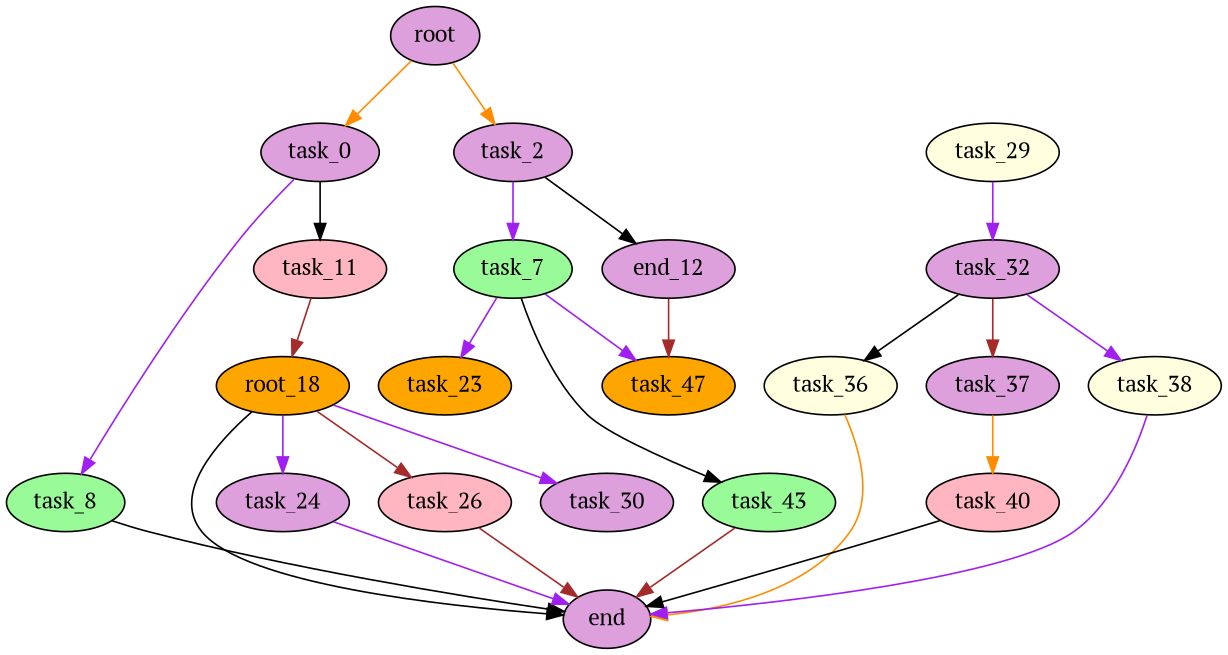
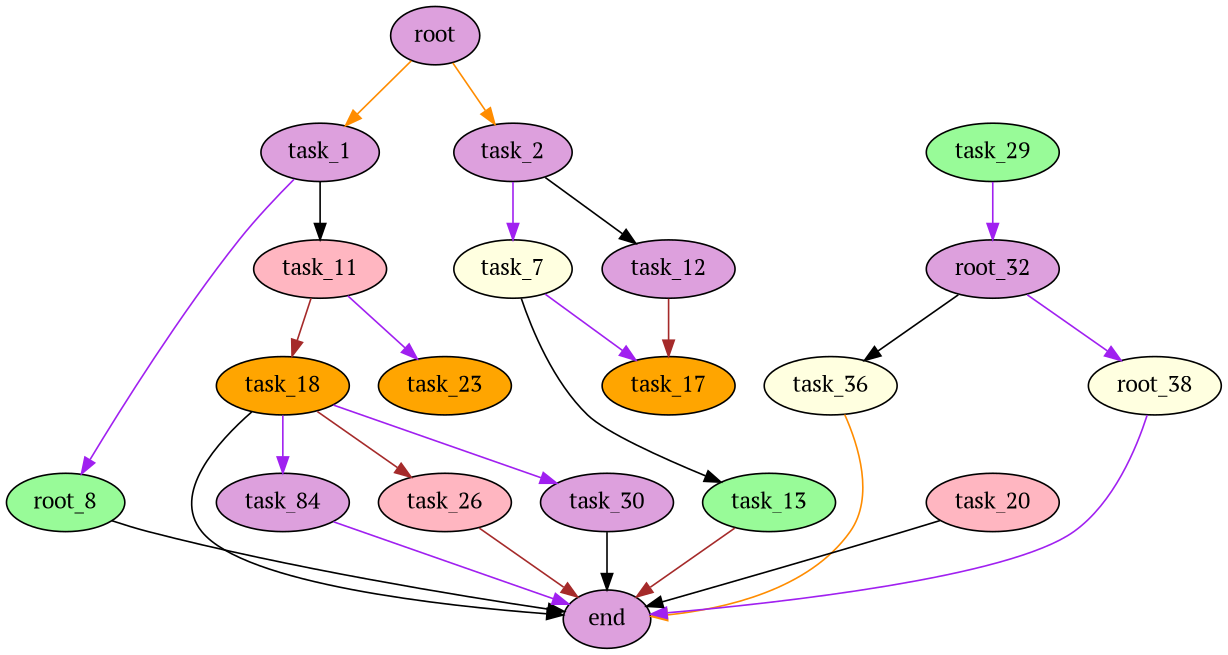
node "task_0": label "task_0" -> "task_1"
node "task_29": fillcolor lightyellow -> palegreen
node "task_7": fillcolor palegreen -> lightyellow
node "end_12": label "end_12" -> "task_12"
node "task_32": label "task_32" -> "root_32"
edge "task_7" -> "task_23": now "task_11" -> "task_23"
node "root_18": label "root_18" -> "task_18"
node "task_47": label "task_47" -> "task_17"
node "task_37": removed
node "task_38": label "task_38" -> "root_38"
node "task_8": label "task_8" -> "root_8"
node "task_24": label "task_24" -> "task_84"
node "task_43": label "task_43" -> "task_13"
node "task_40": label "task_40" -> "task_20"
edge "task_30" -> "end": added
